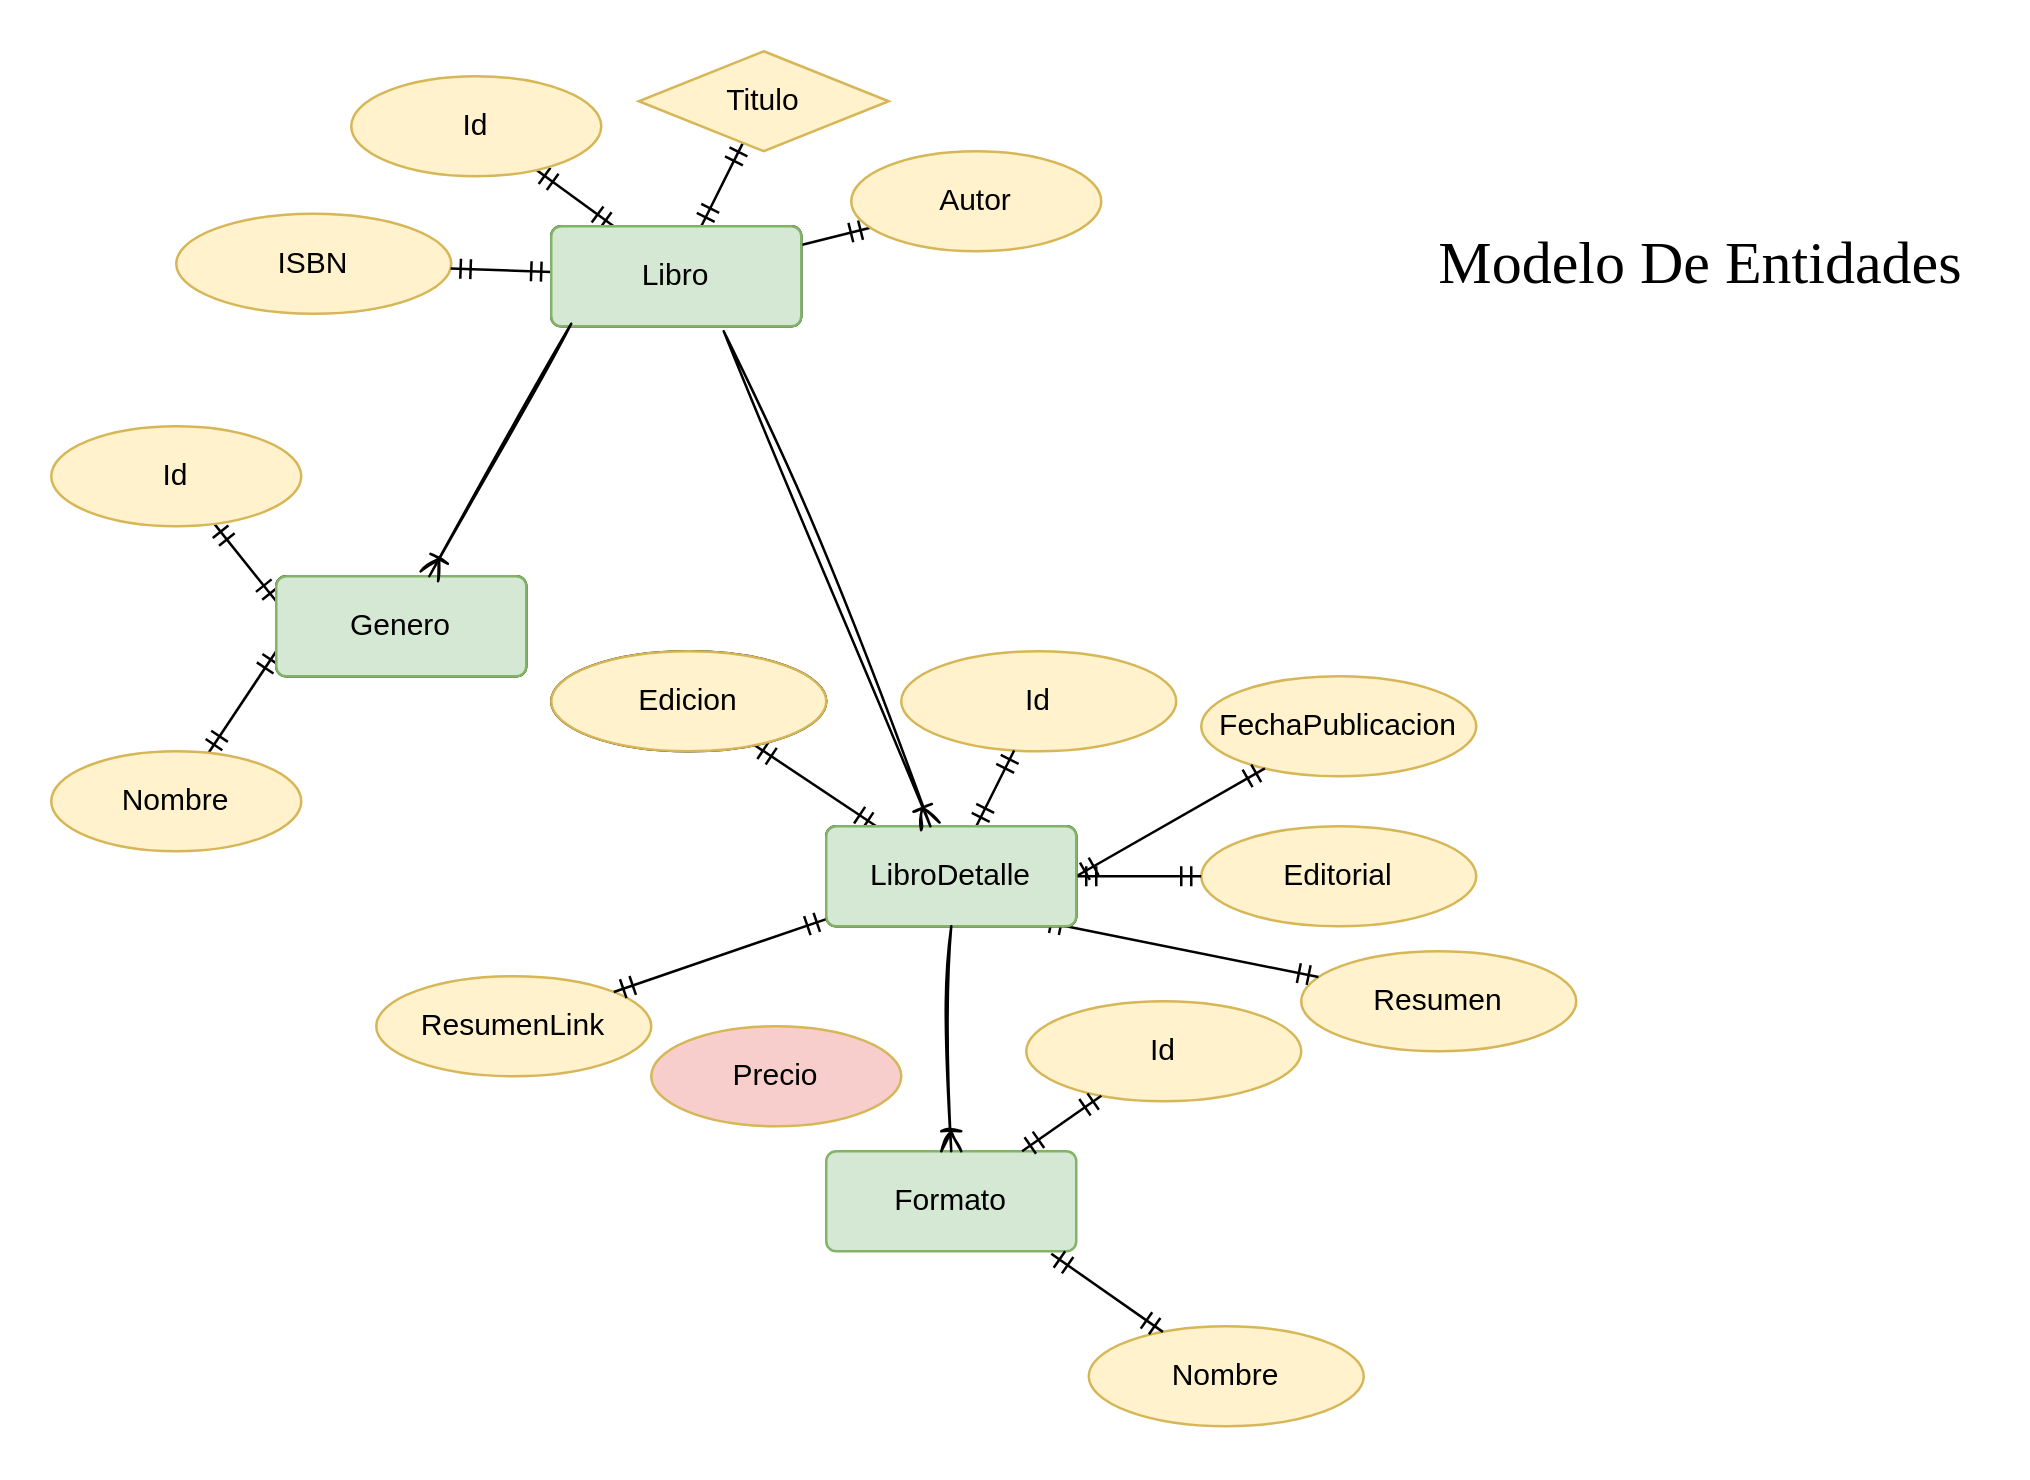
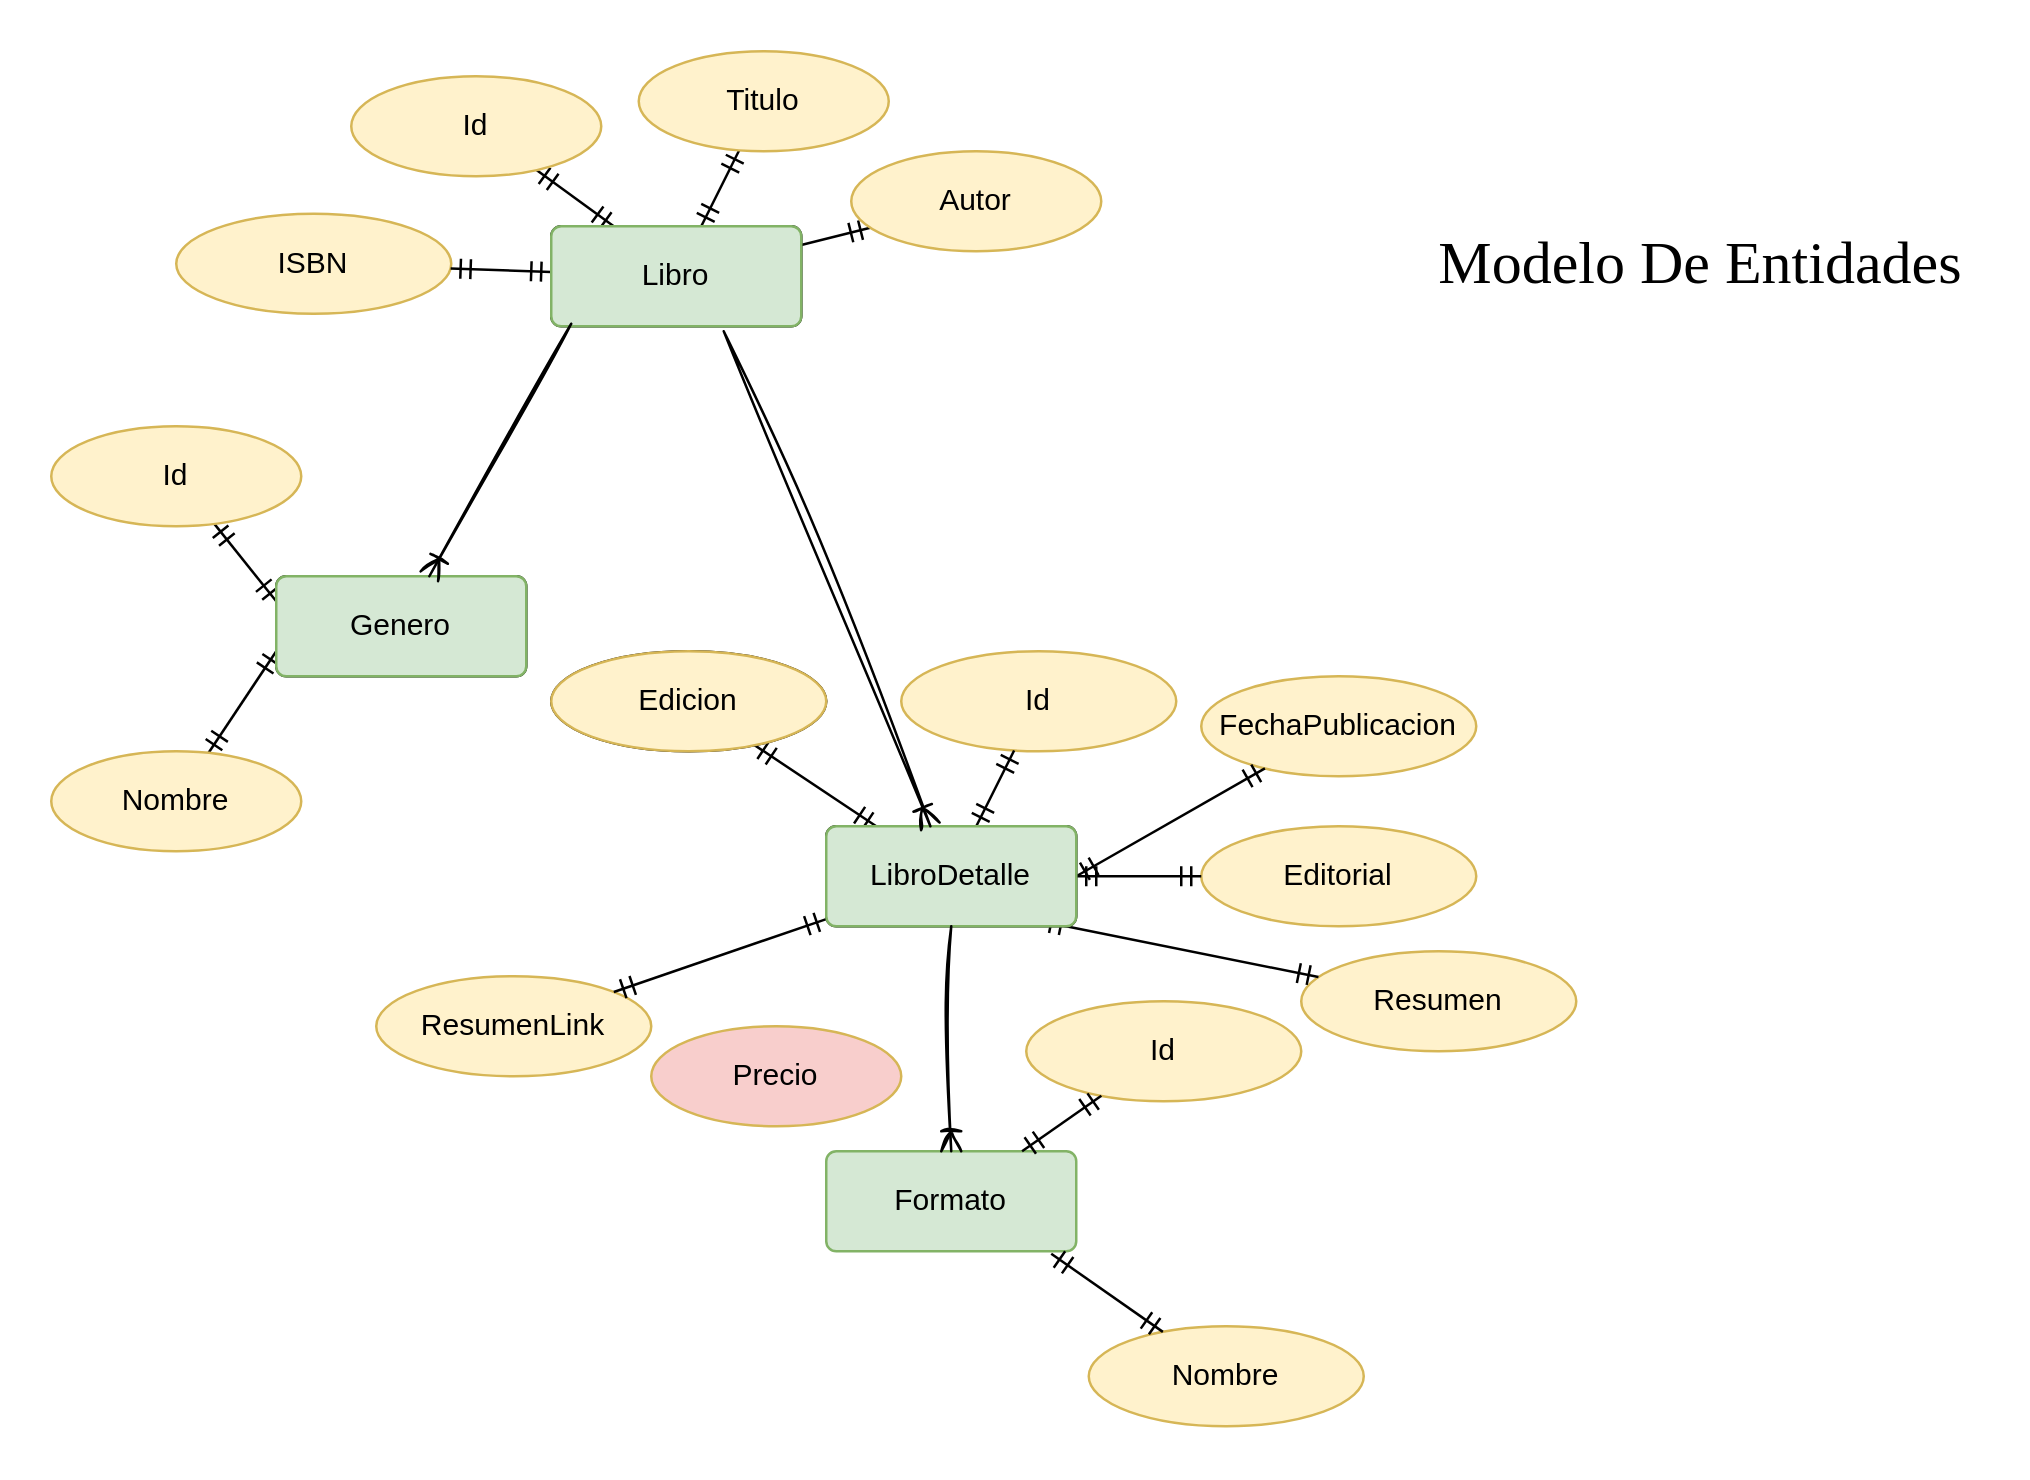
node "Titulo": shape diamond -> ellipse
